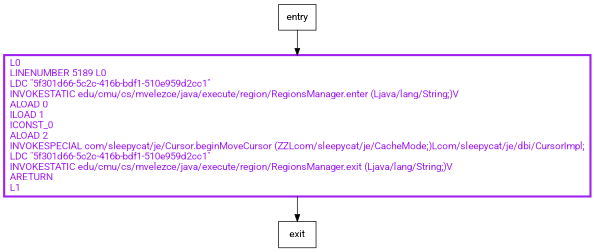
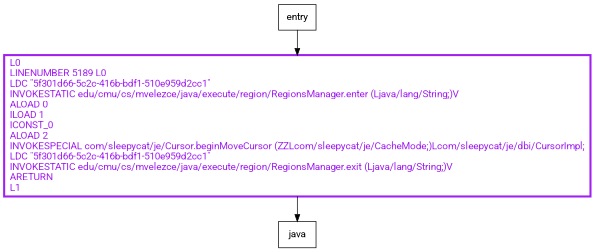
node "exit": label "exit" -> "java"
